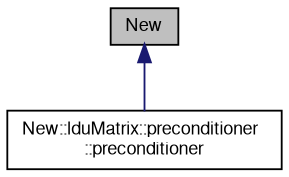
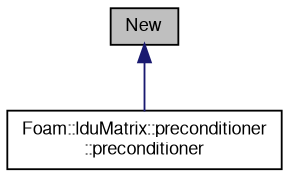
node "New::lduMatrix::preconditioner ::preconditioner": label "New::lduMatrix::preconditioner ::preconditioner" -> "Foam::lduMatrix::preconditioner ::preconditioner"
